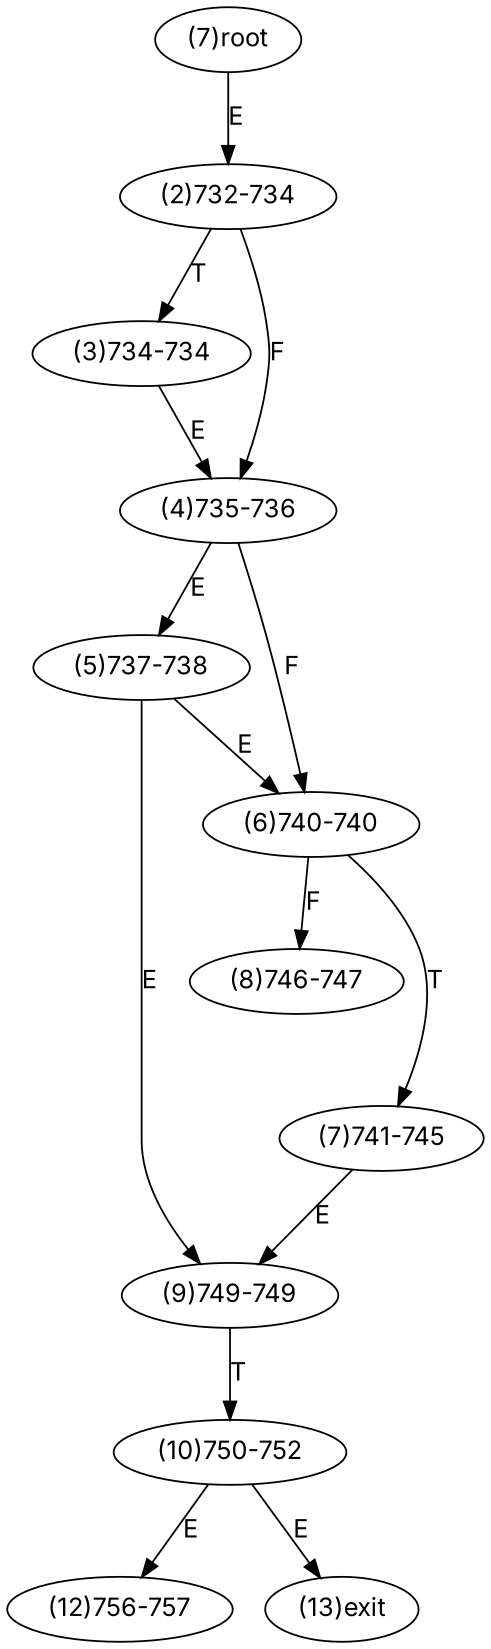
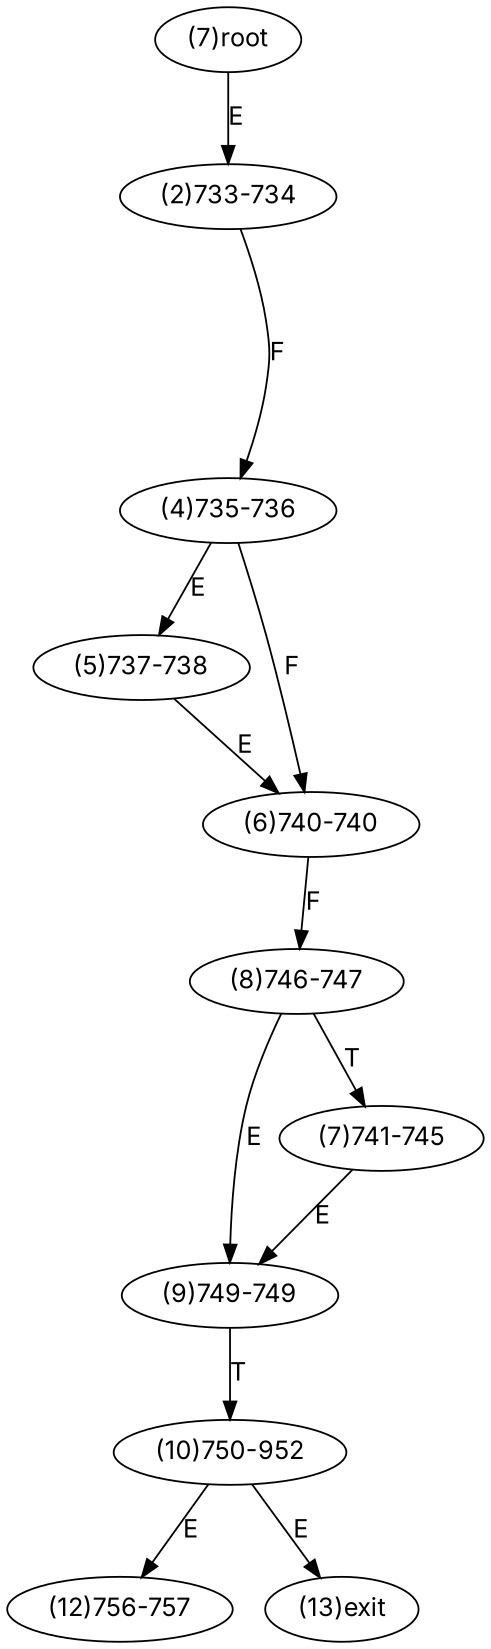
node "(2)732-734": label "(2)732-734" -> "(2)733-734"
node "(3)734-734": removed
edge "(6)740-740" -> "(7)741-745": now "(8)746-747" -> "(7)741-745"
edge "(5)737-738" -> "(9)749-749": now "(8)746-747" -> "(9)749-749"
node "(10)750-752": label "(10)750-752" -> "(10)750-952"
